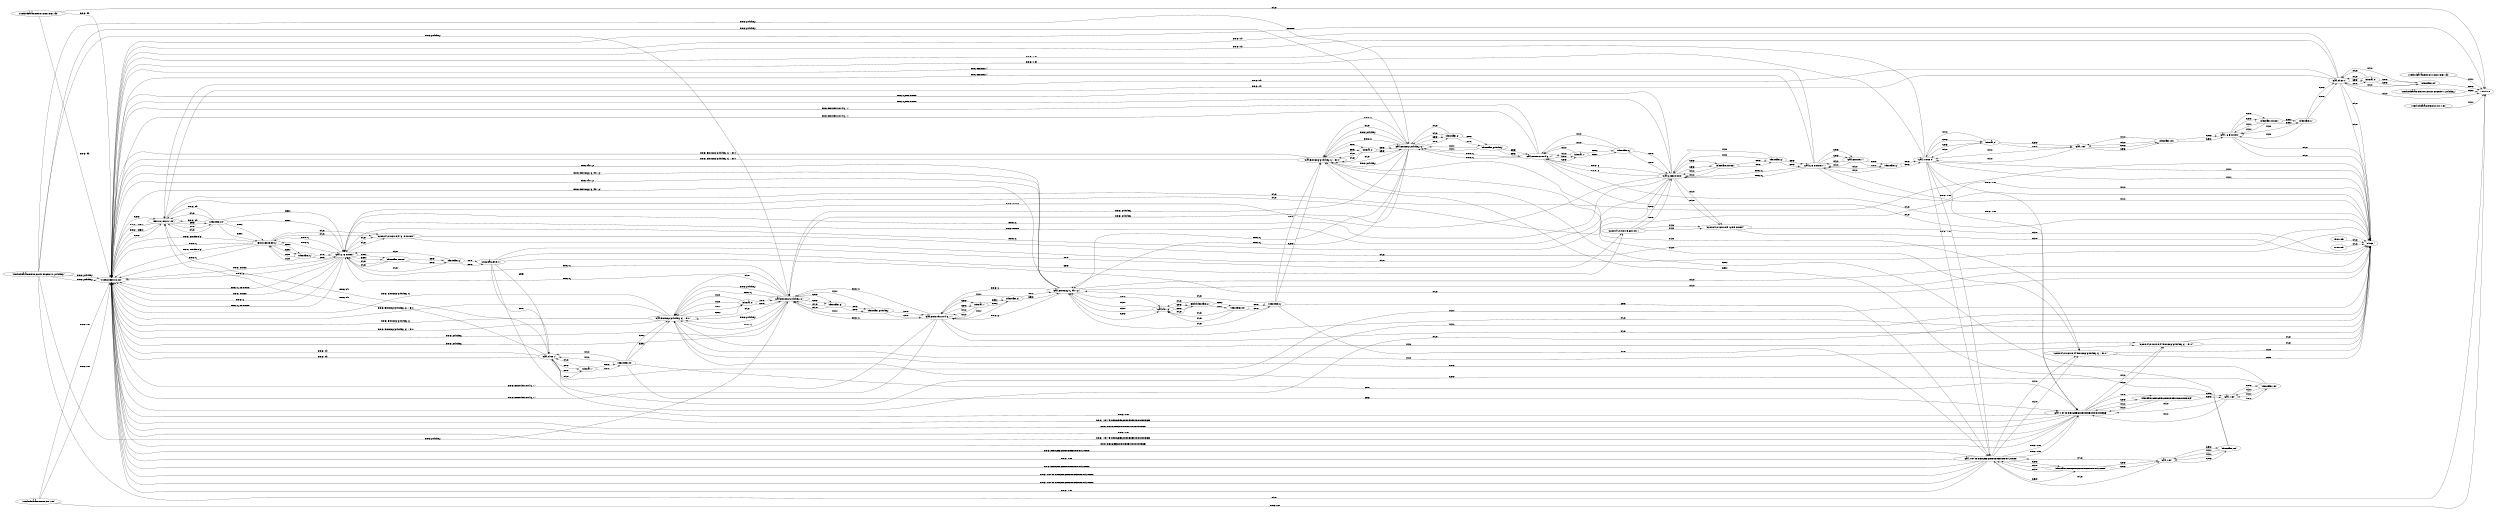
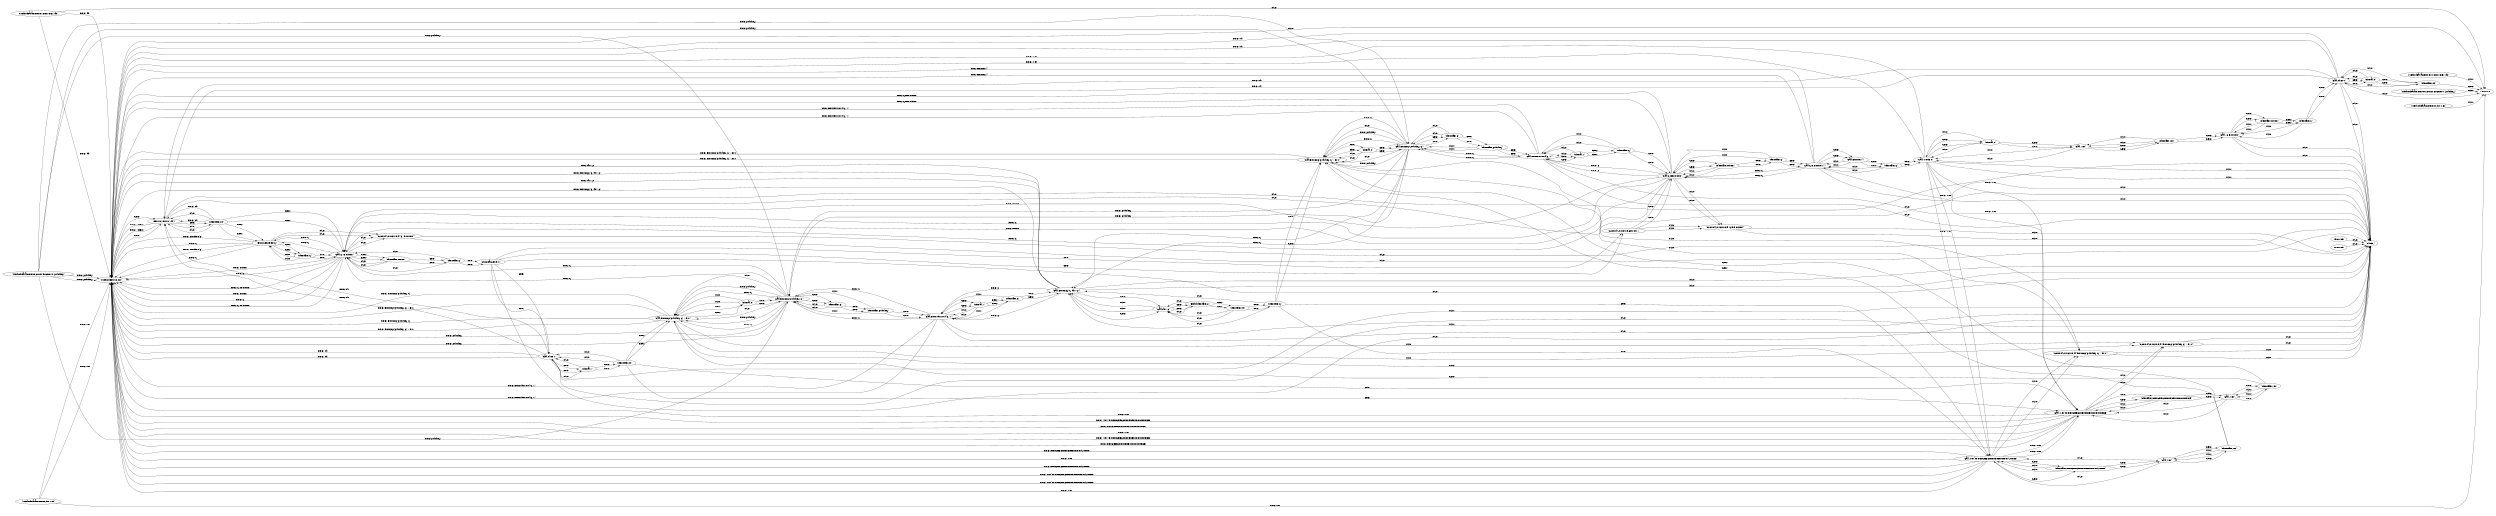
edge "(MethodReturn,int)" -> "1000100": label "NULL: " -> "AST: "
edge "(MethodParameterIn,const BIGNUM *pub_key)" -> "1000100": removed, label "AST:"
